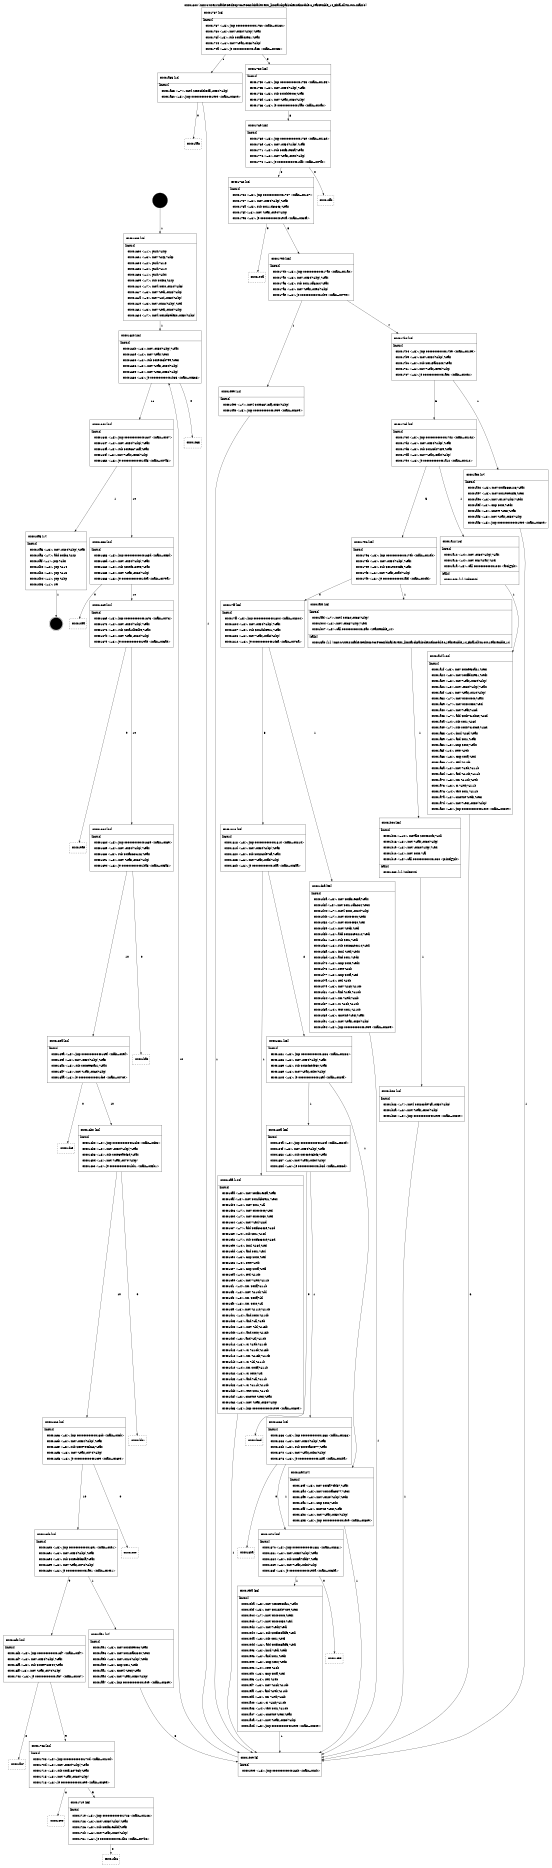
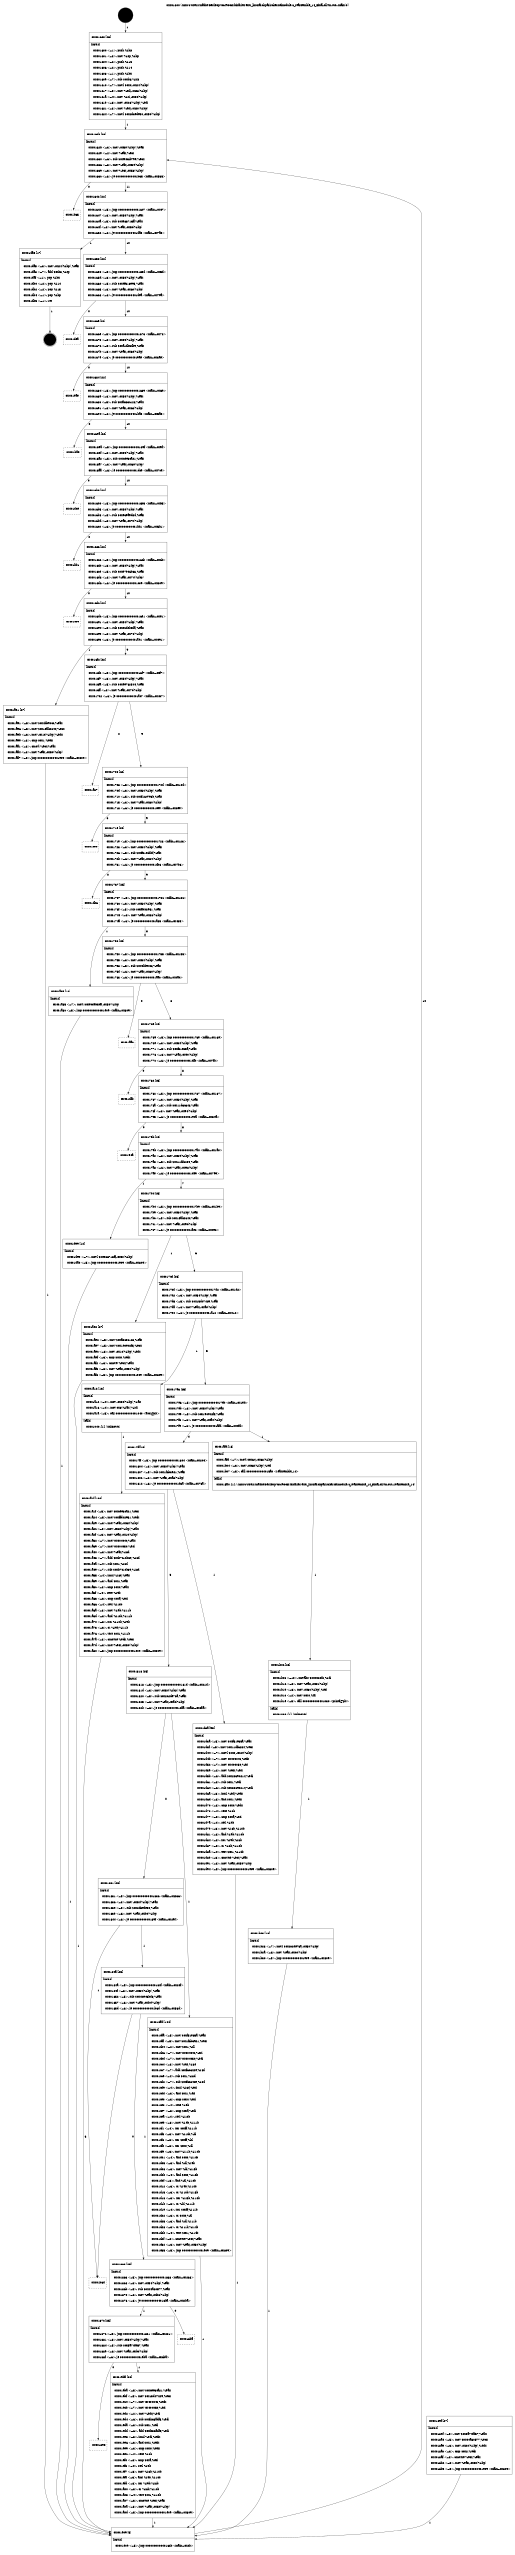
edge "0x401a85 [12]" -> "0x401aac": now "0x401750 [25]" -> "0x401aac"
edge "0x40171e [25]" -> "0x401737 [25]": added, label "9"
edge "0x401831 [25]" -> "0x40189f [27]": now "0x401831 [25]" -> "0x401b6d"
edge "0x401a91 [27]" -> "0x401e09 [5]": label " 3" -> " 1"
